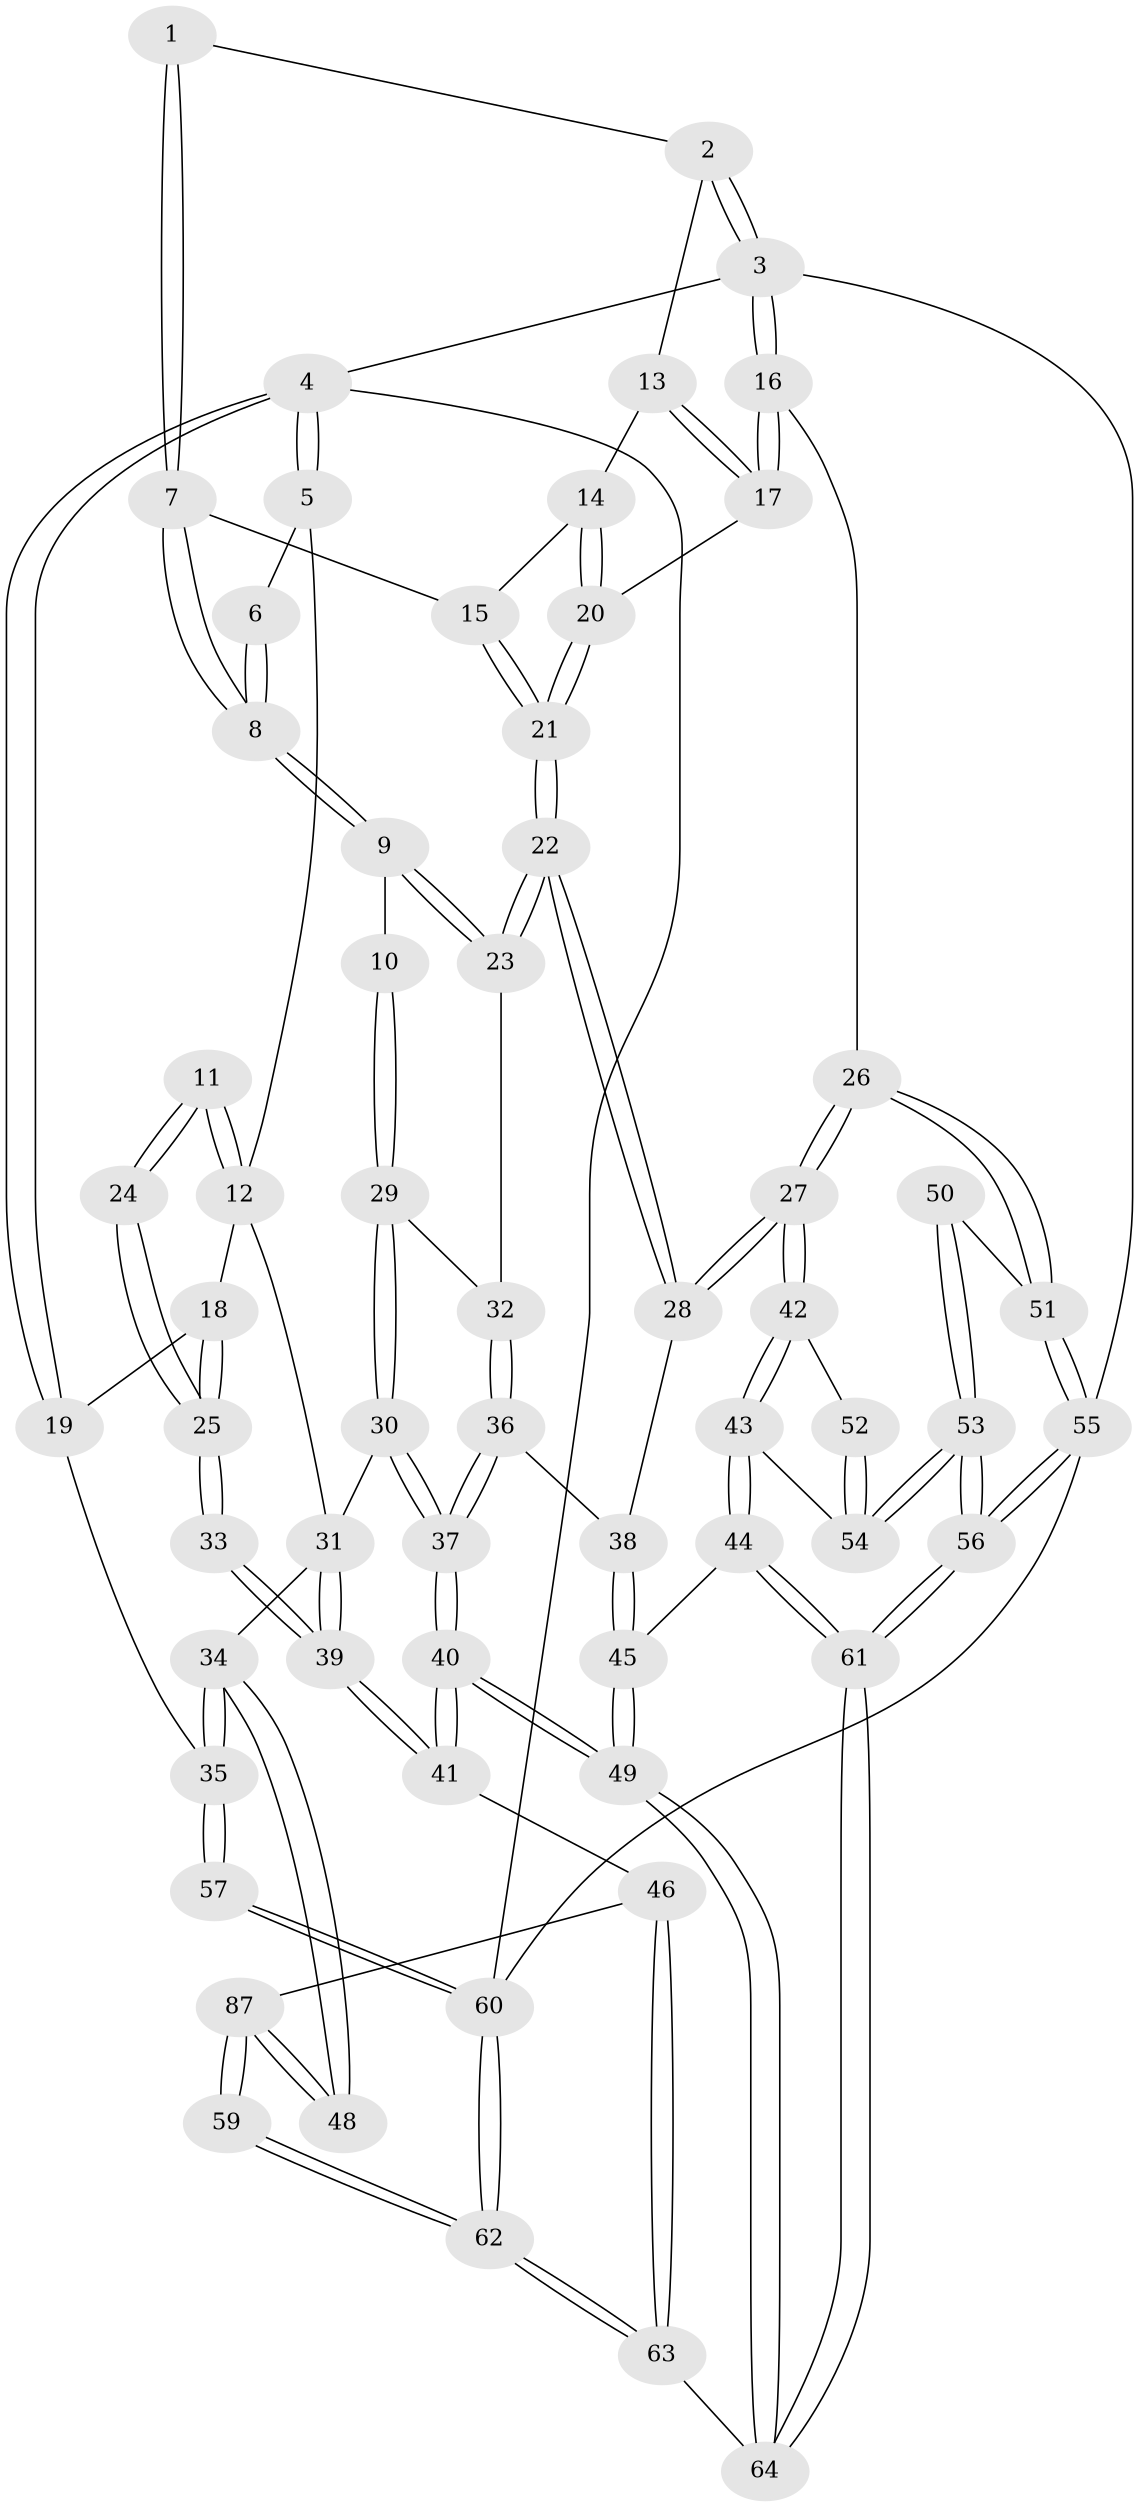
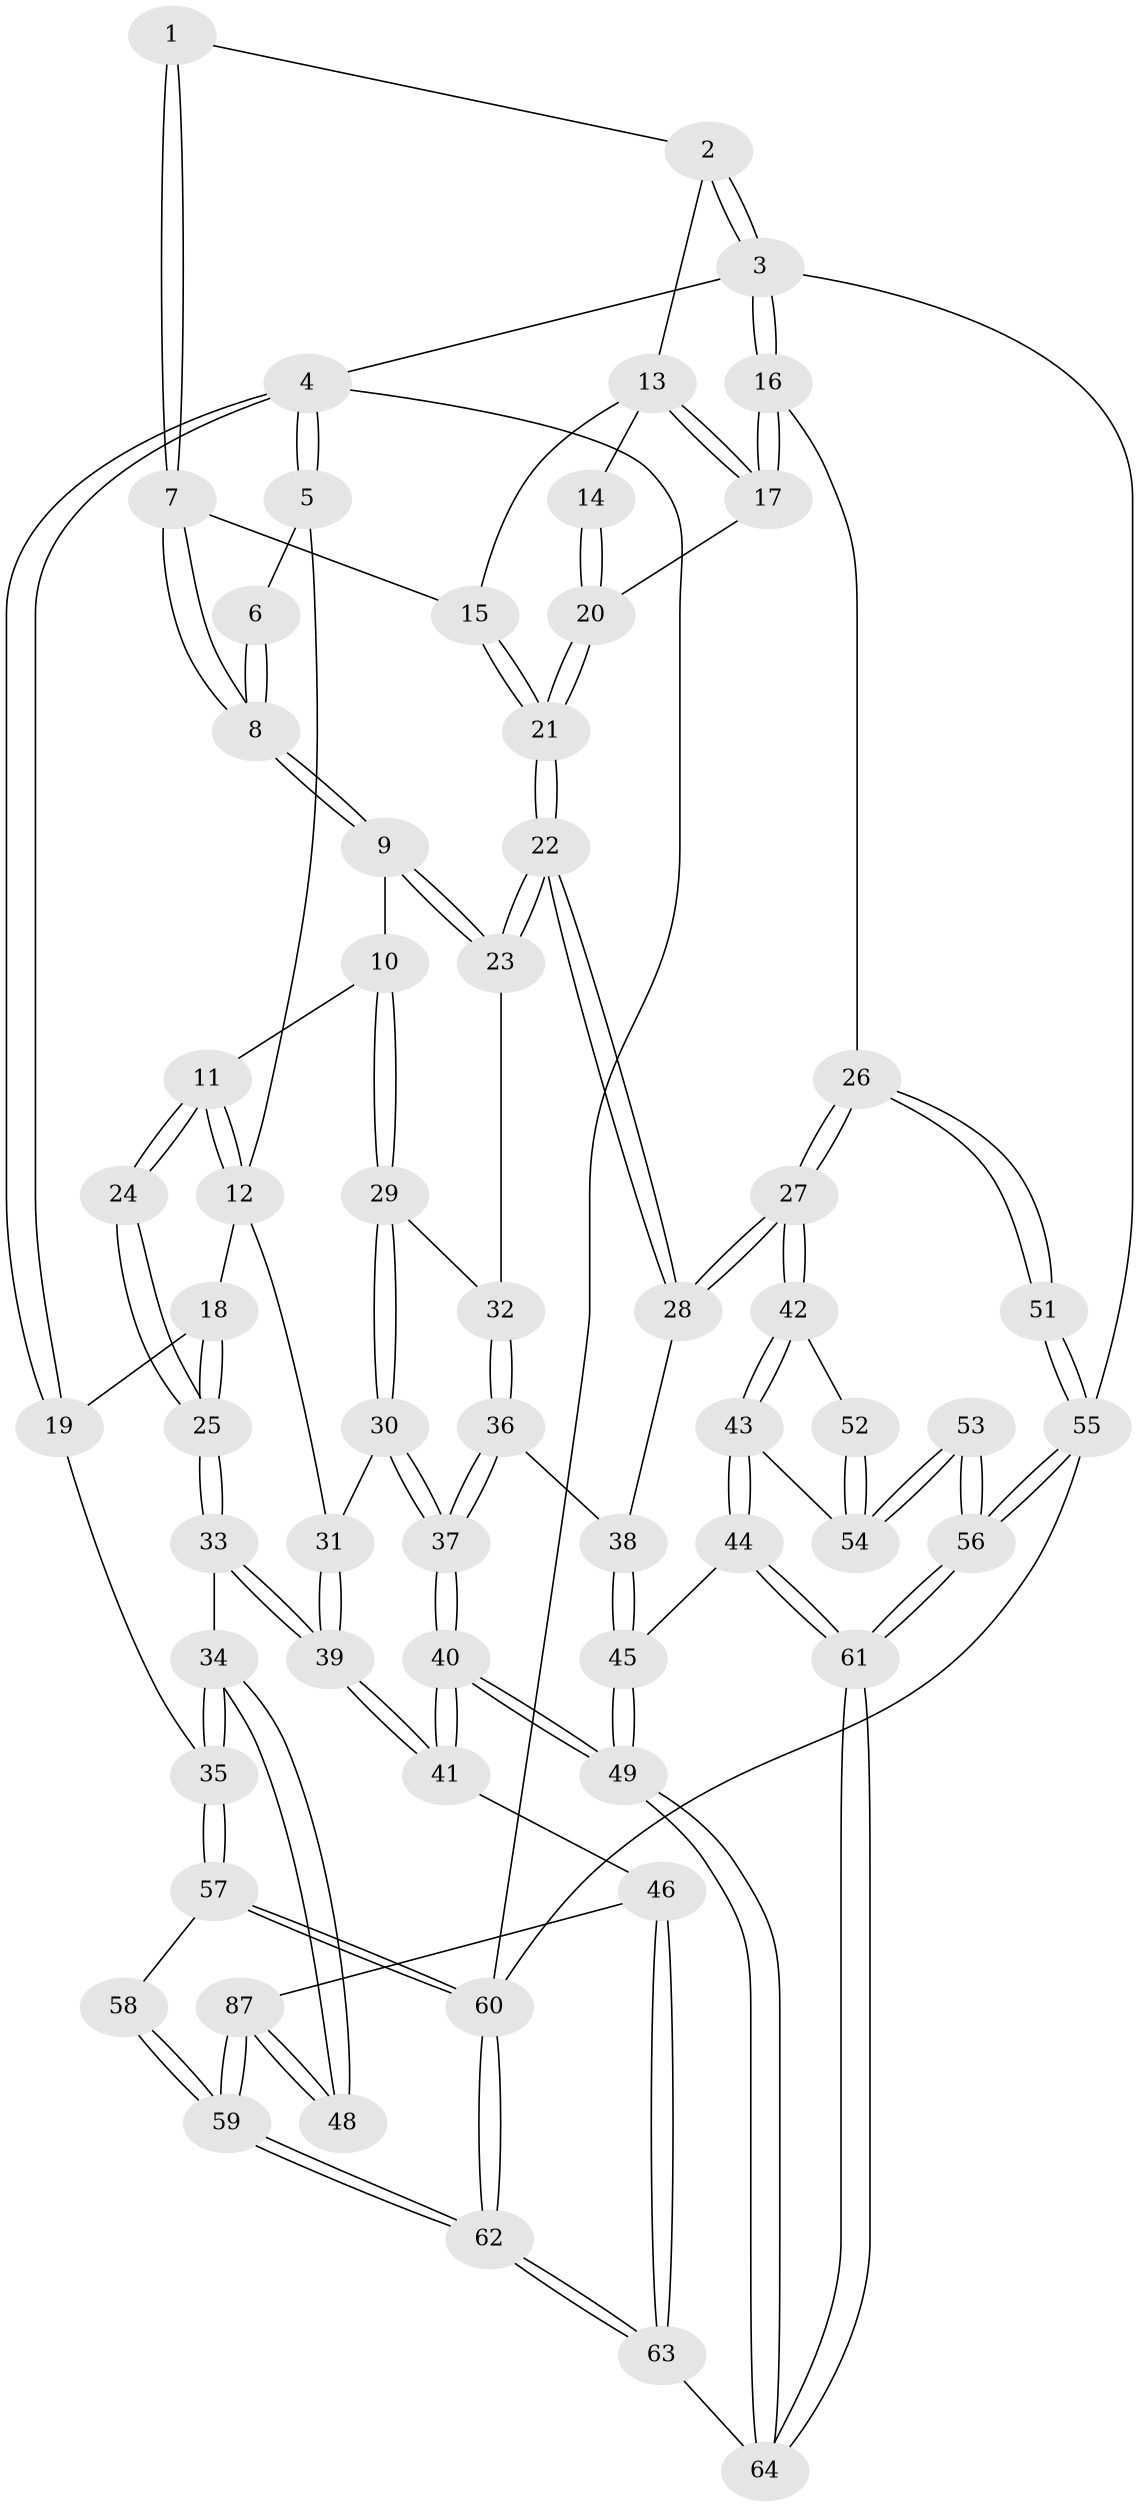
edge "14" -- "15": now "13" -- "15"
edge "10" -- "11": added
node "50": removed
edge "31" -- "34": now "33" -- "34"
node "58": added
